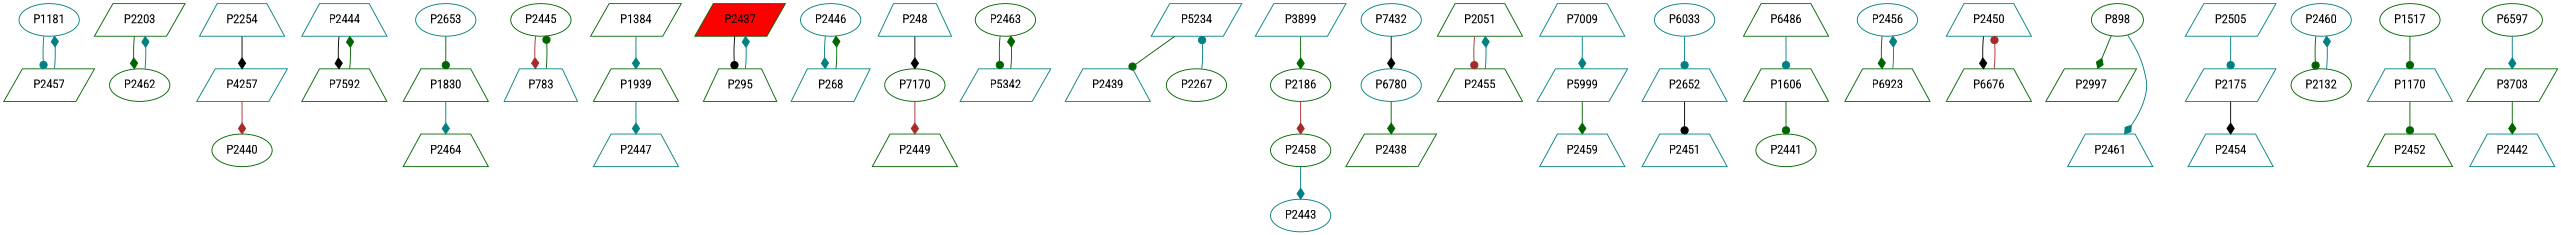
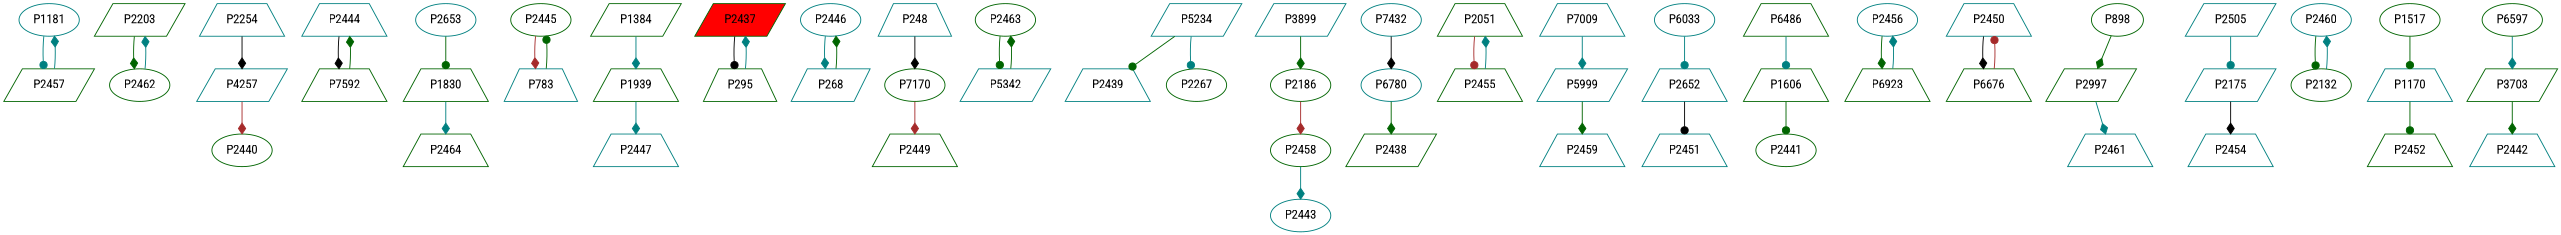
edge "P2267" -> "P5234": reversed
edge "P898" -> "P2461": now "P2997" -> "P2461"
